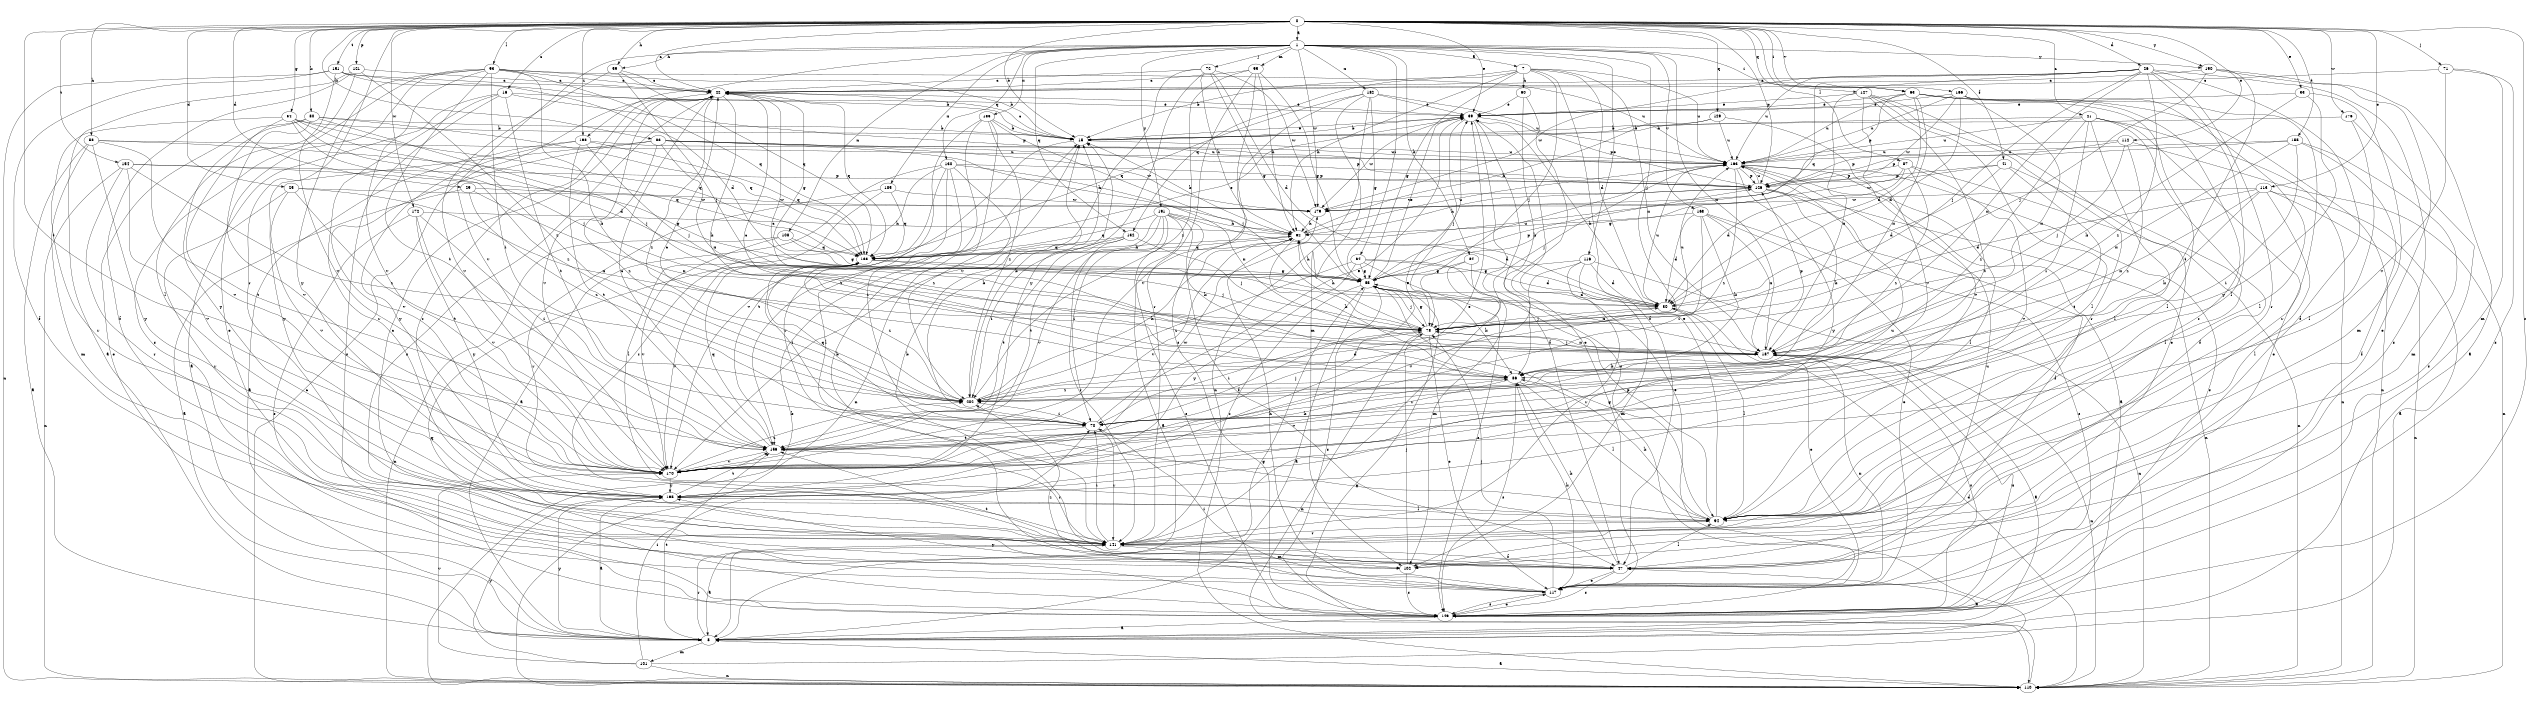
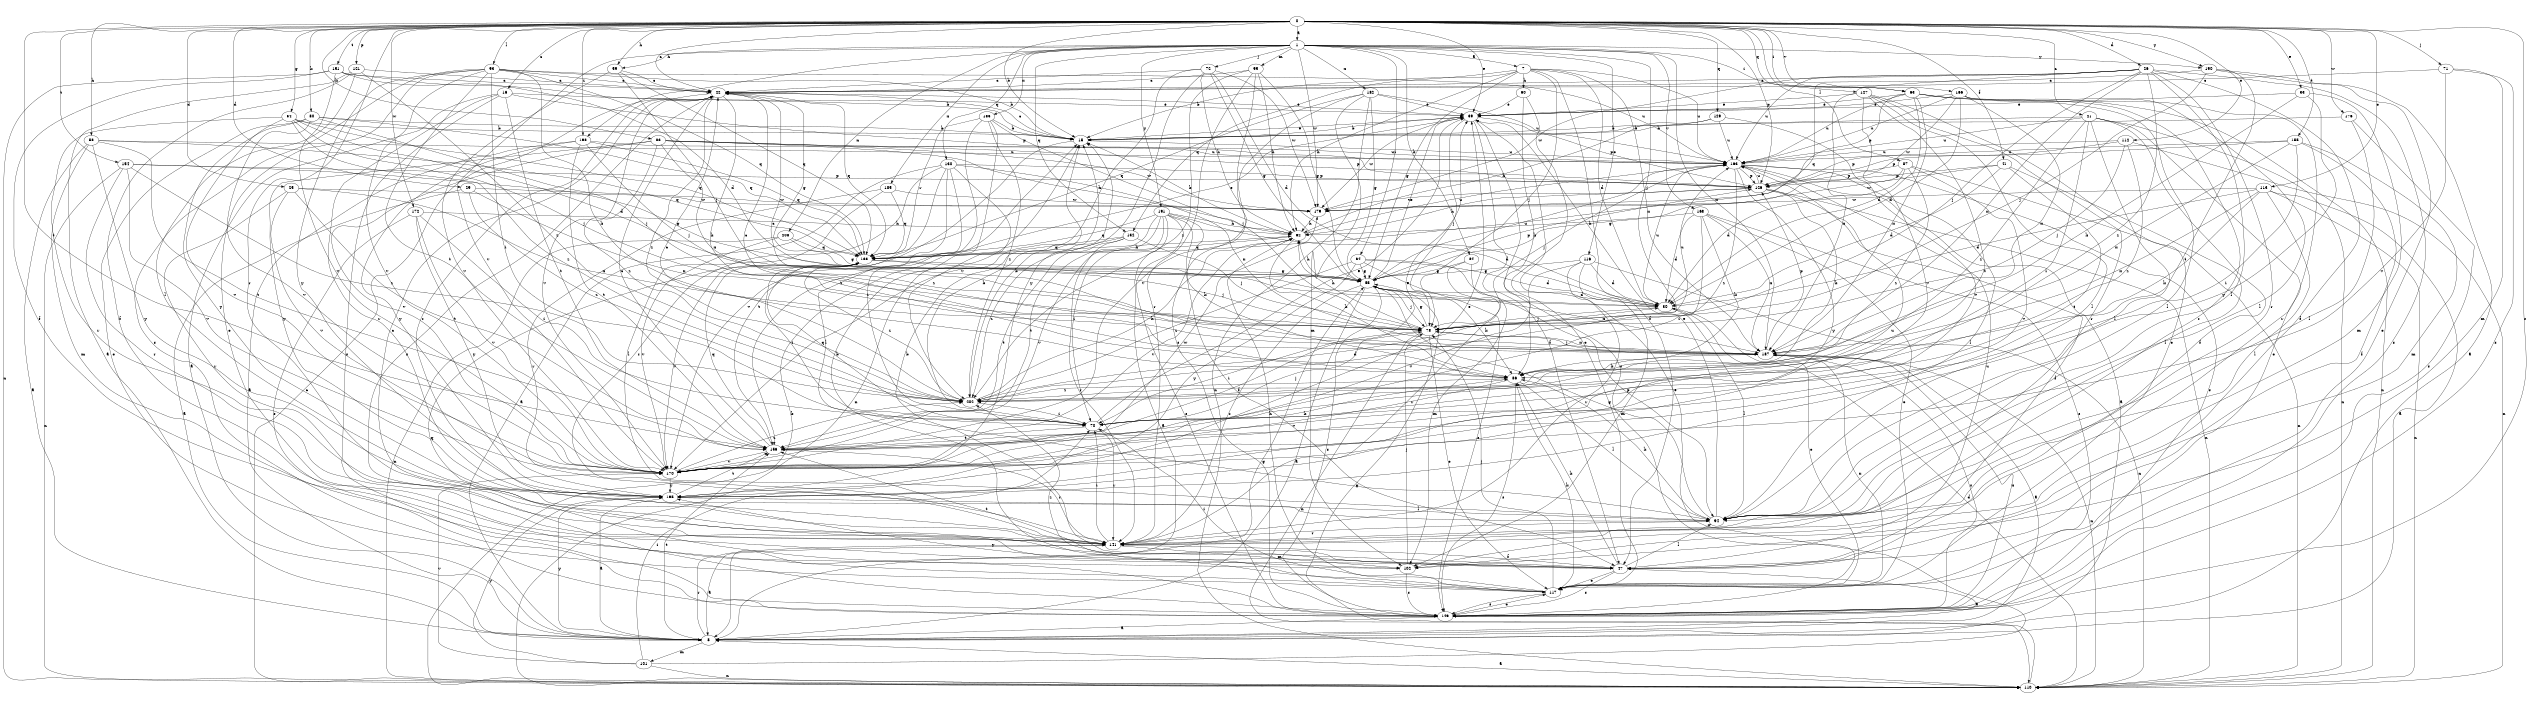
node "108": label "108" -> "208"
edge "132" -> "202": label "i" -> "z"
edge "183" -> "141": now "183" -> "133"
